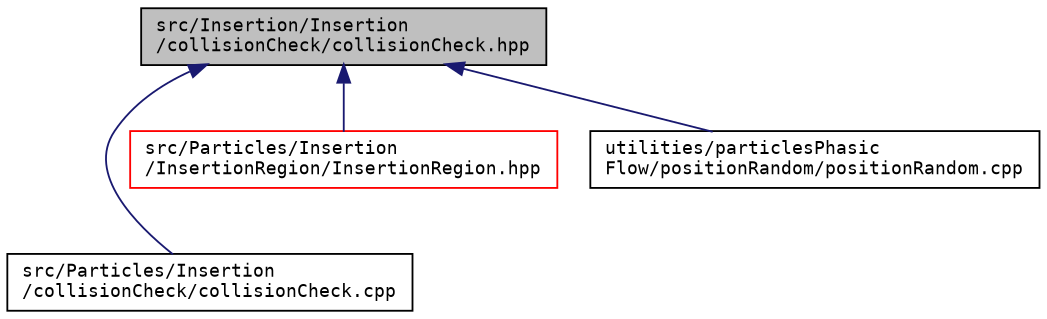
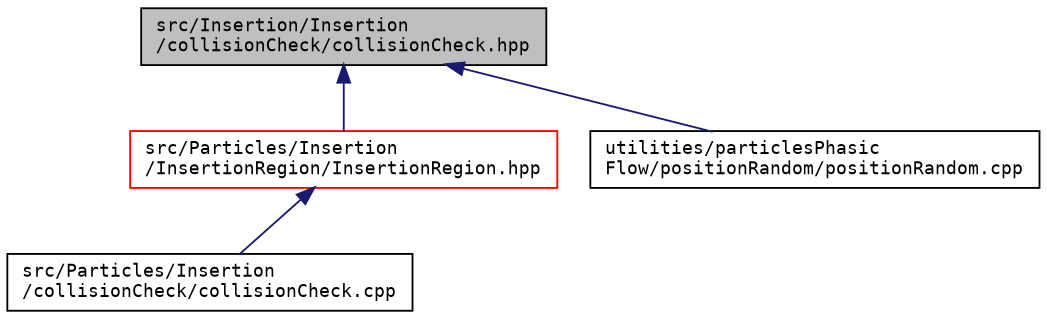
edge "src/Particles/Insertion /collisionCheck/collisionCheck.cpp" -> "src/Insertion/Insertion /collisionCheck/collisionCheck.hpp": now "src/Particles/Insertion /collisionCheck/collisionCheck.cpp" -> "src/Particles/Insertion /InsertionRegion/InsertionRegion.hpp"
